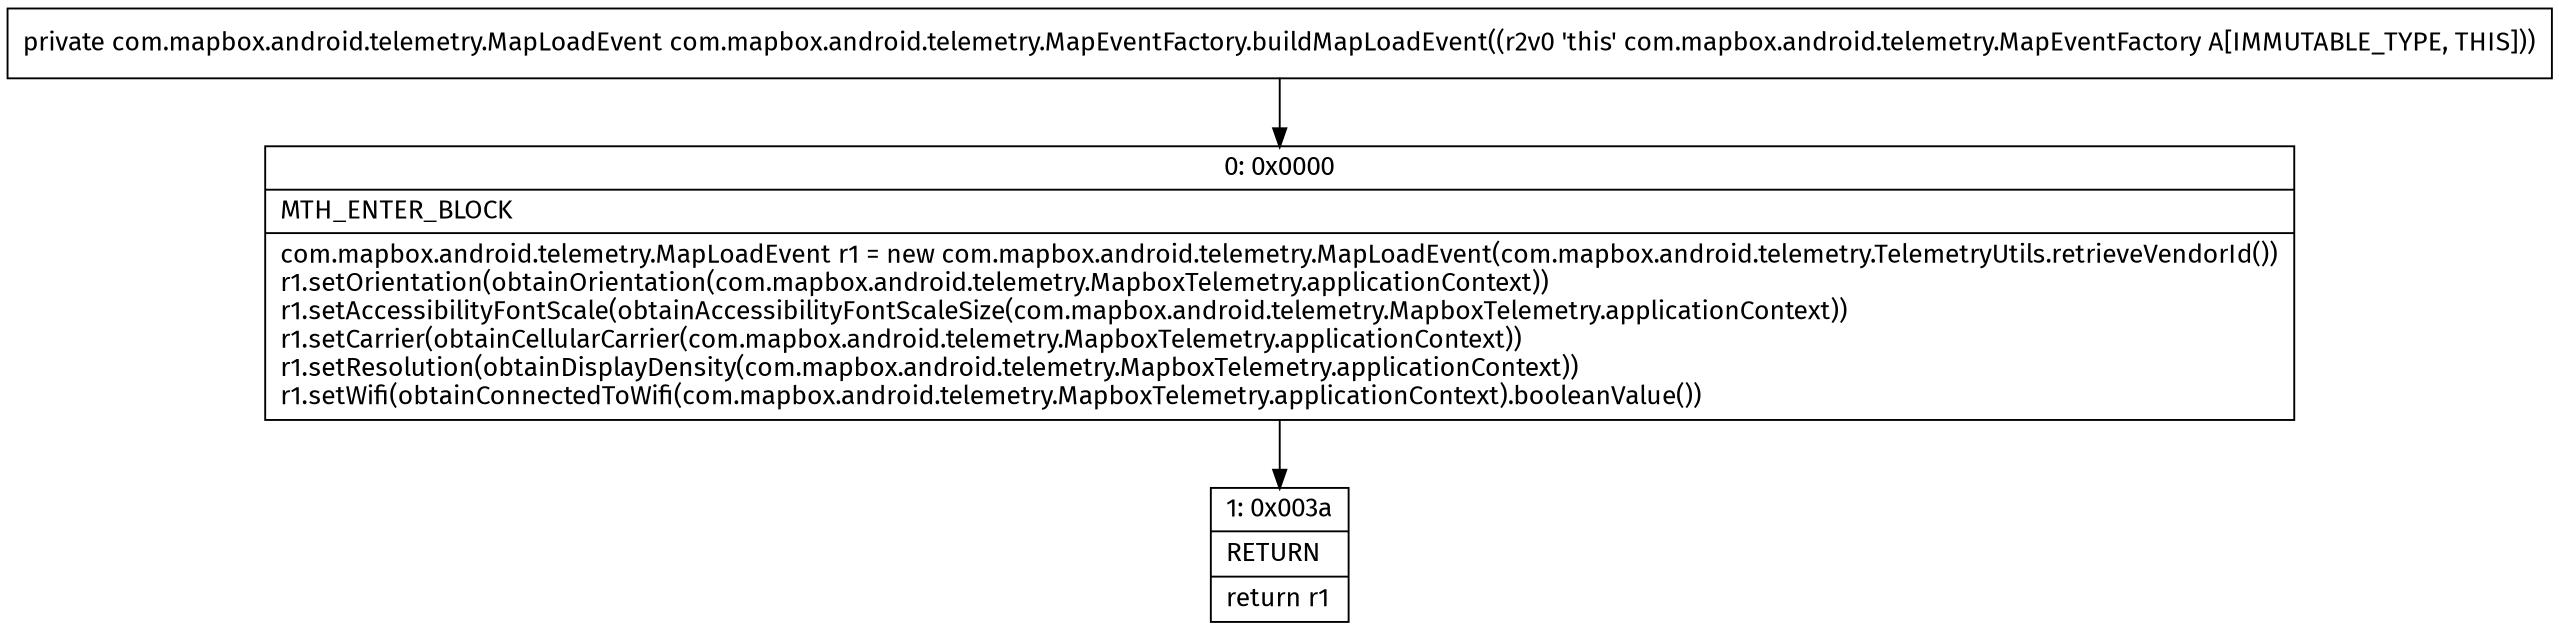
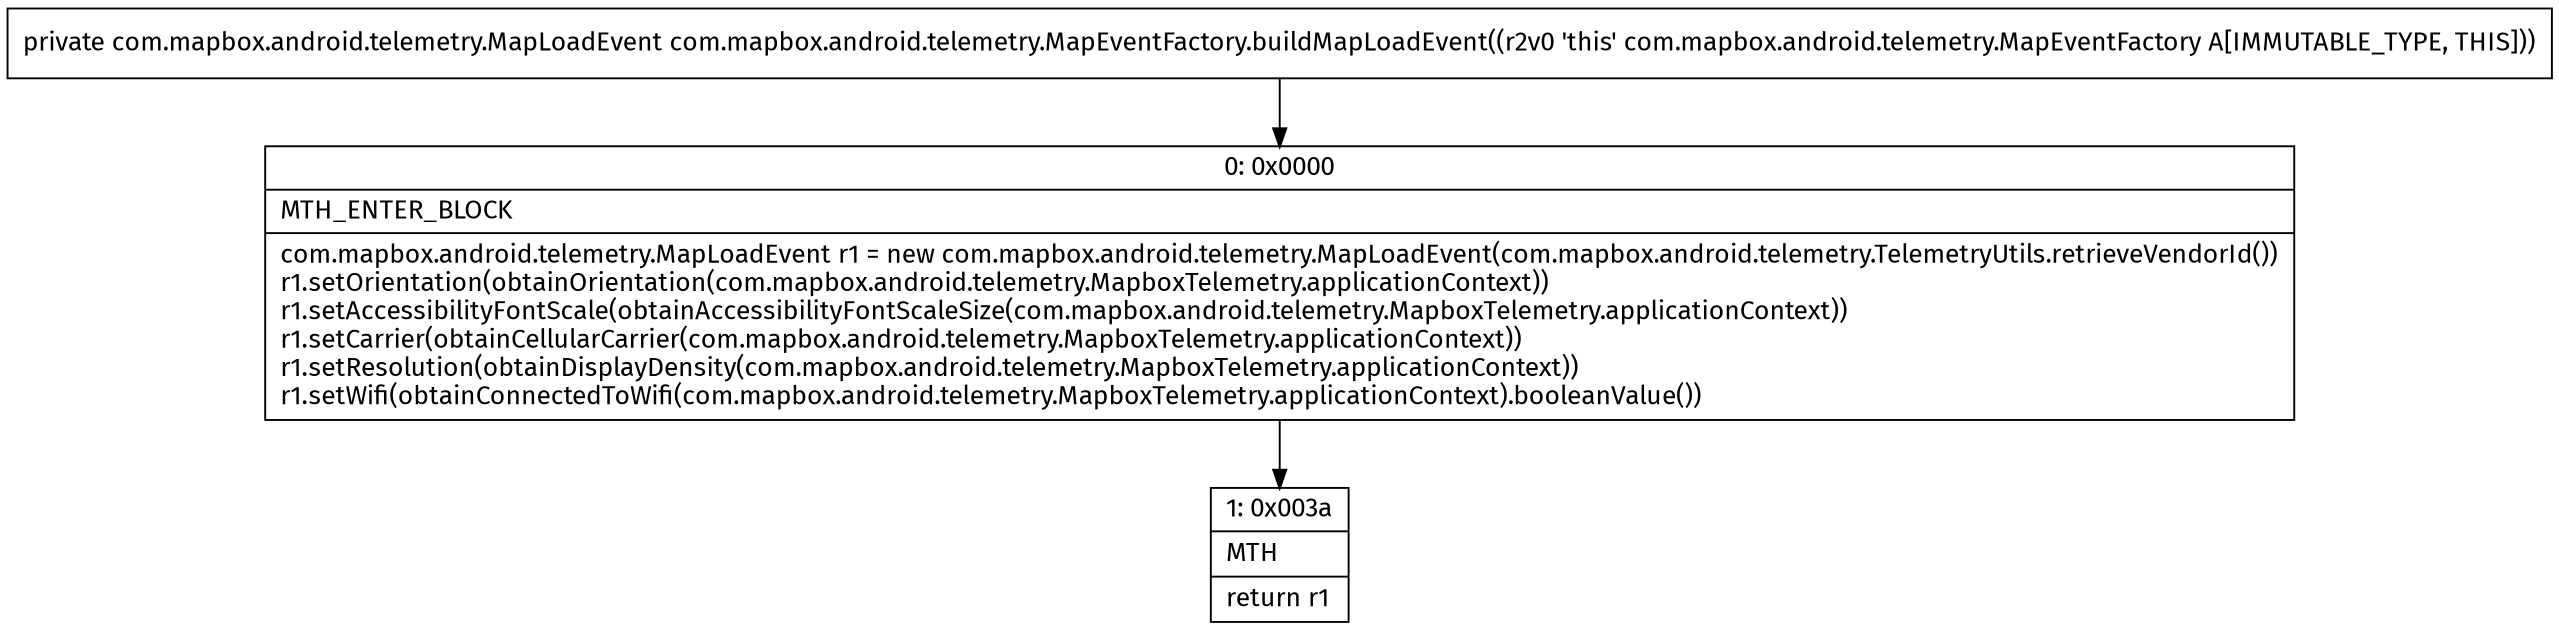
node "1: 0x003a": text "RETURN" -> "MTH"
